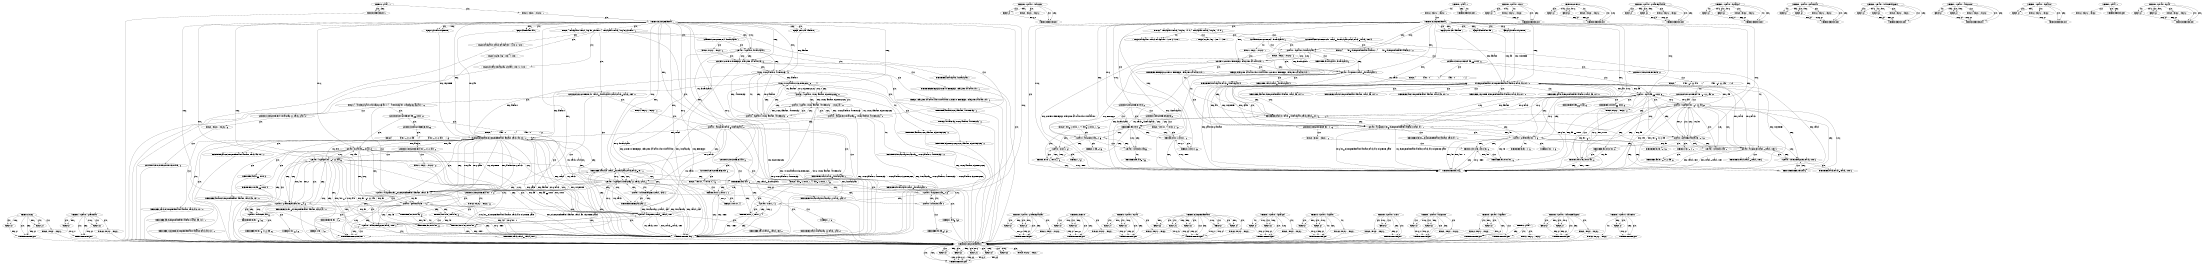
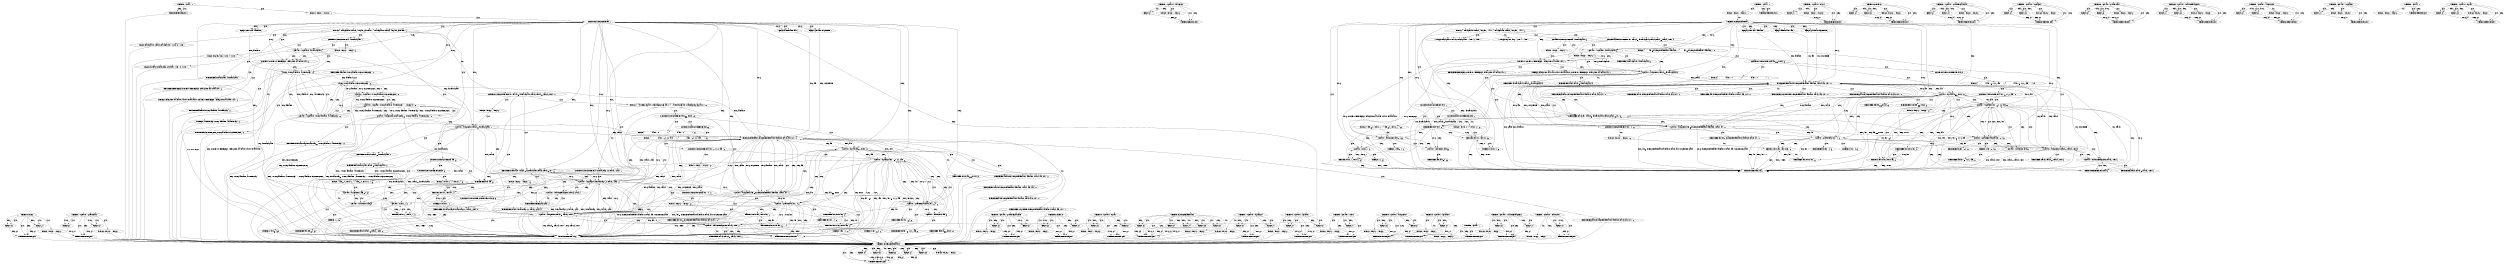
edge "(strcmp,strcmp(filename, Q3CONFIG_CFG))" -> "(IDENTIFIER,filename,strcmp(filename, Q3CONFIG_CFG))": reversed
edge "(CONTROL_STRUCTURE,IF,if (isLocalConfig && search->pack))" -> "(<operator>.logicalAnd,isLocalConfig && search->pack)": added, label "AST:"
